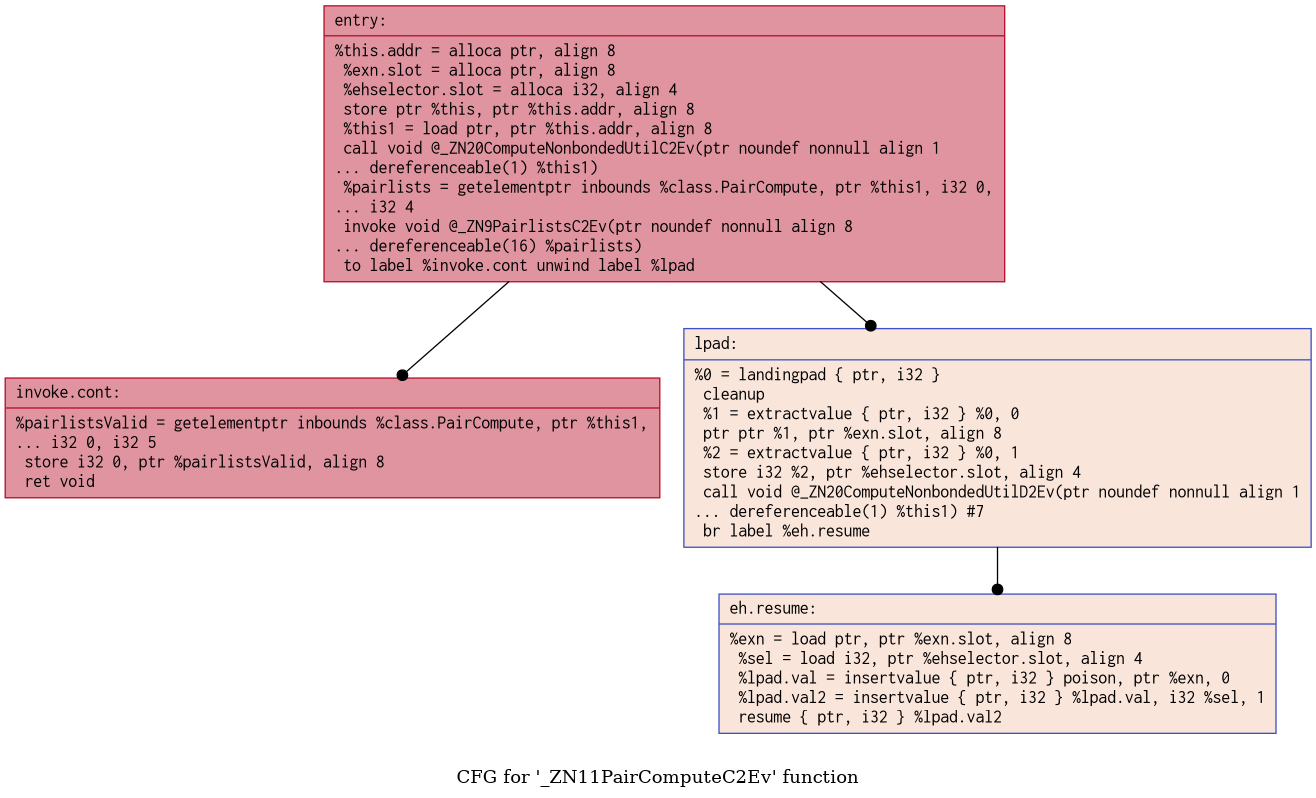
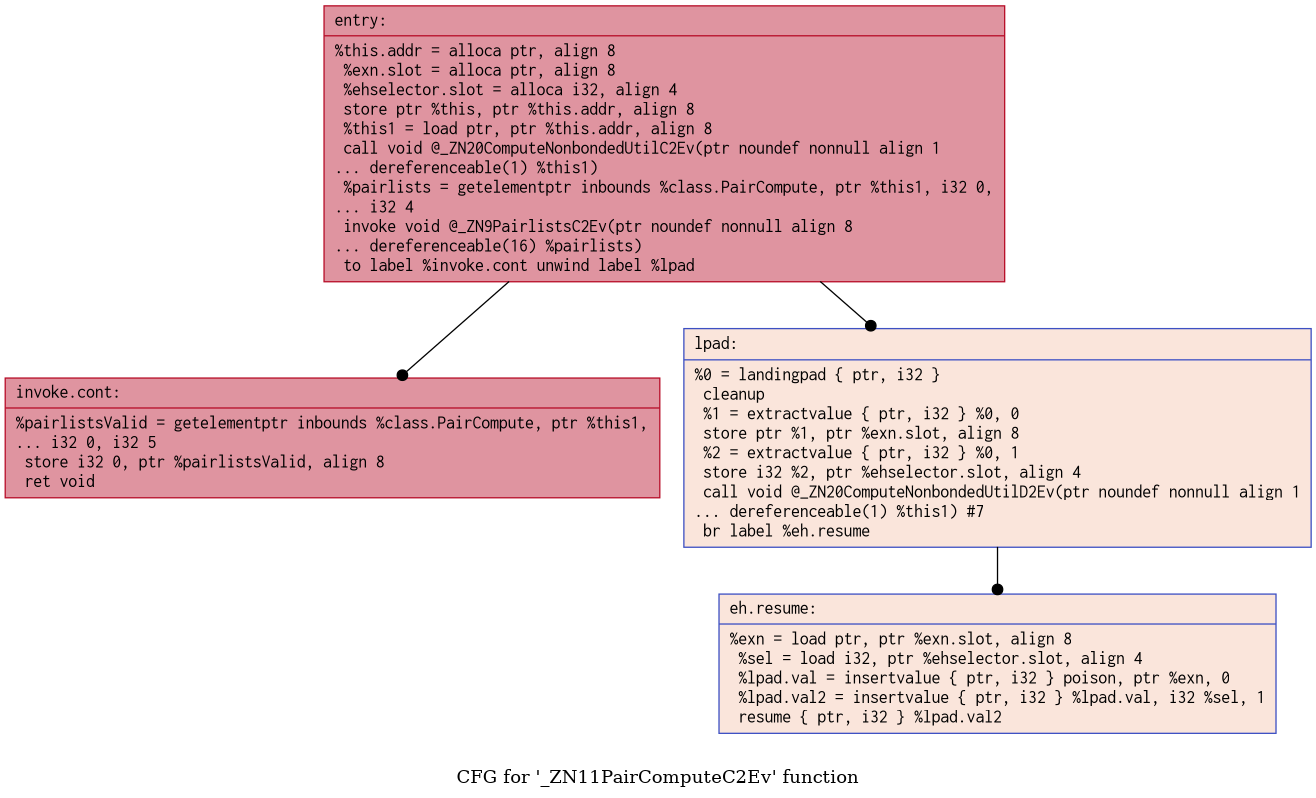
node "lpad:": text "ptr ptr %1, ptr %exn.slot, align 8" -> "store ptr %1, ptr %exn.slot, align 8"
